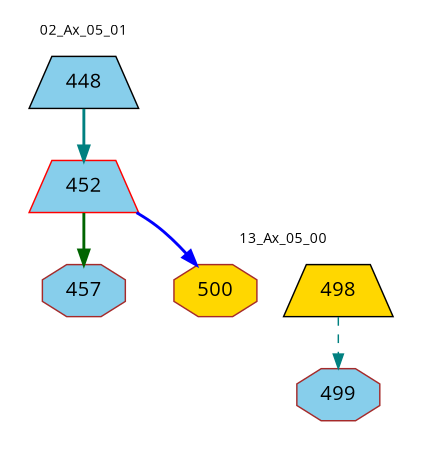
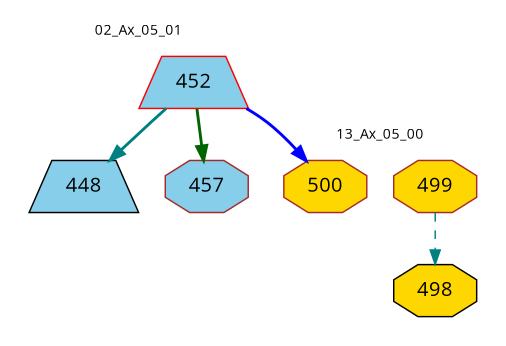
edge "448" -> "452": reversed
node "498": shape trapezium -> octagon
edge "498" -> "499": reversed
node "499": fillcolor skyblue -> gold
